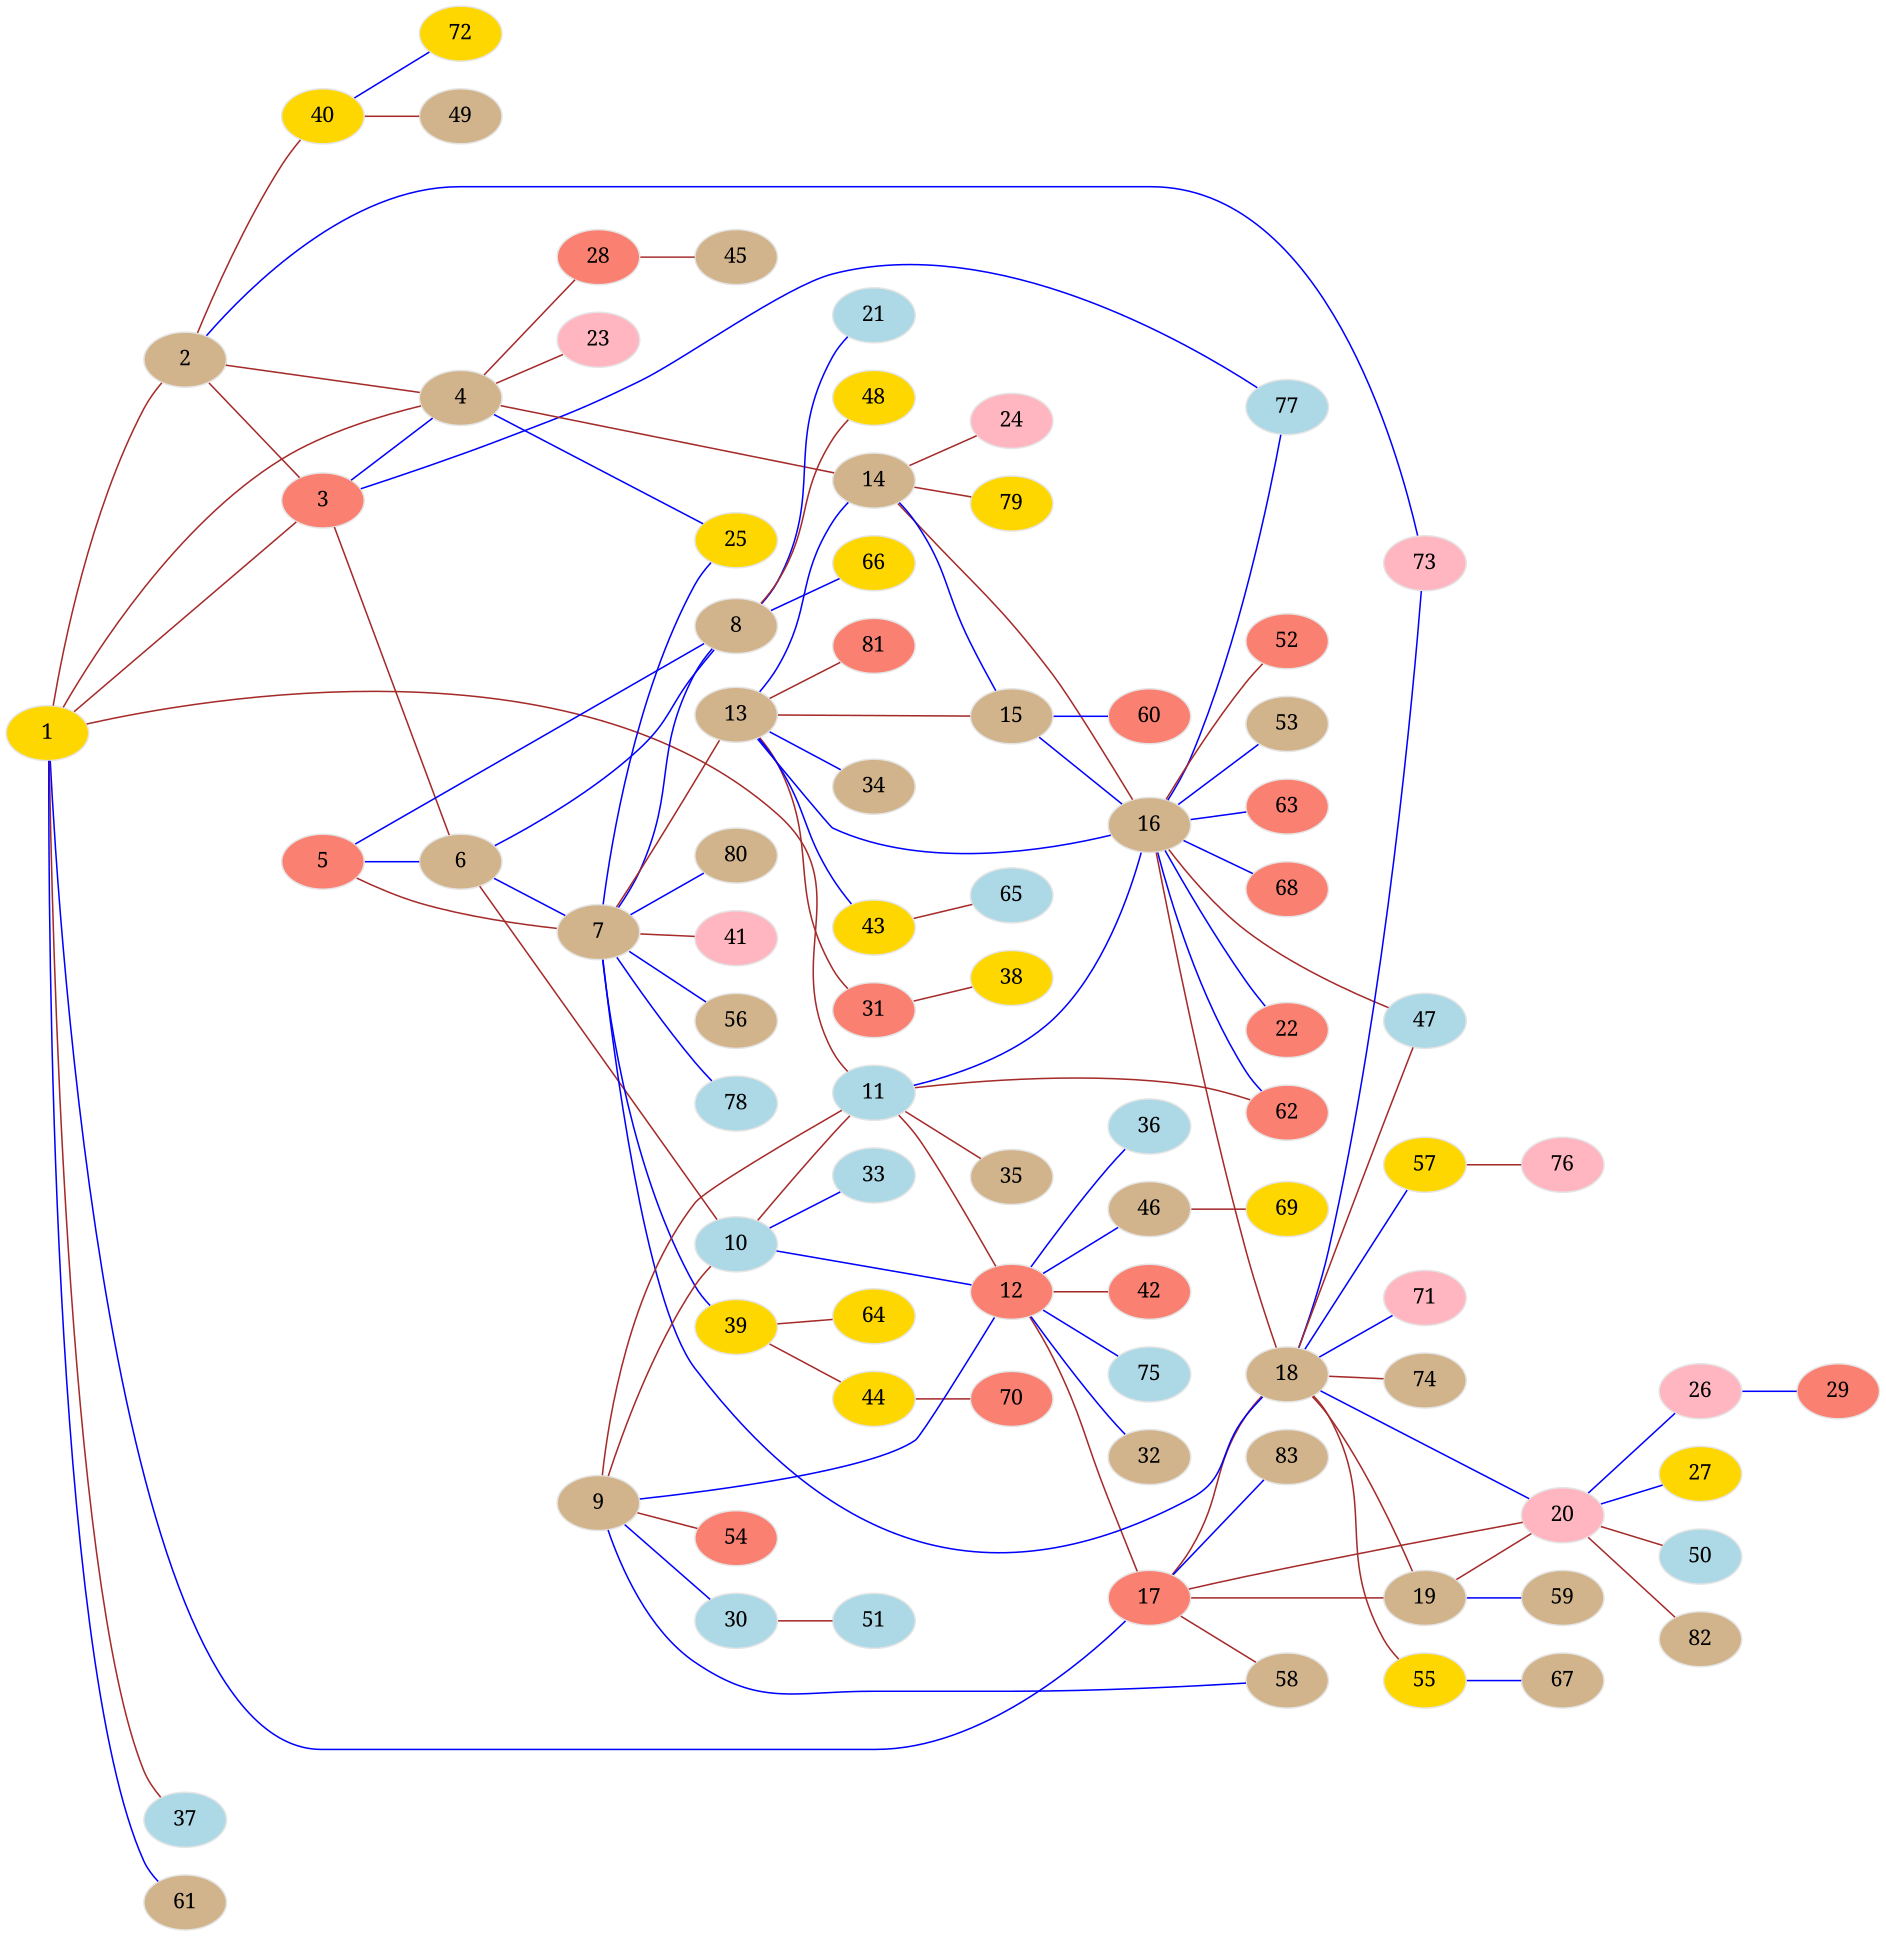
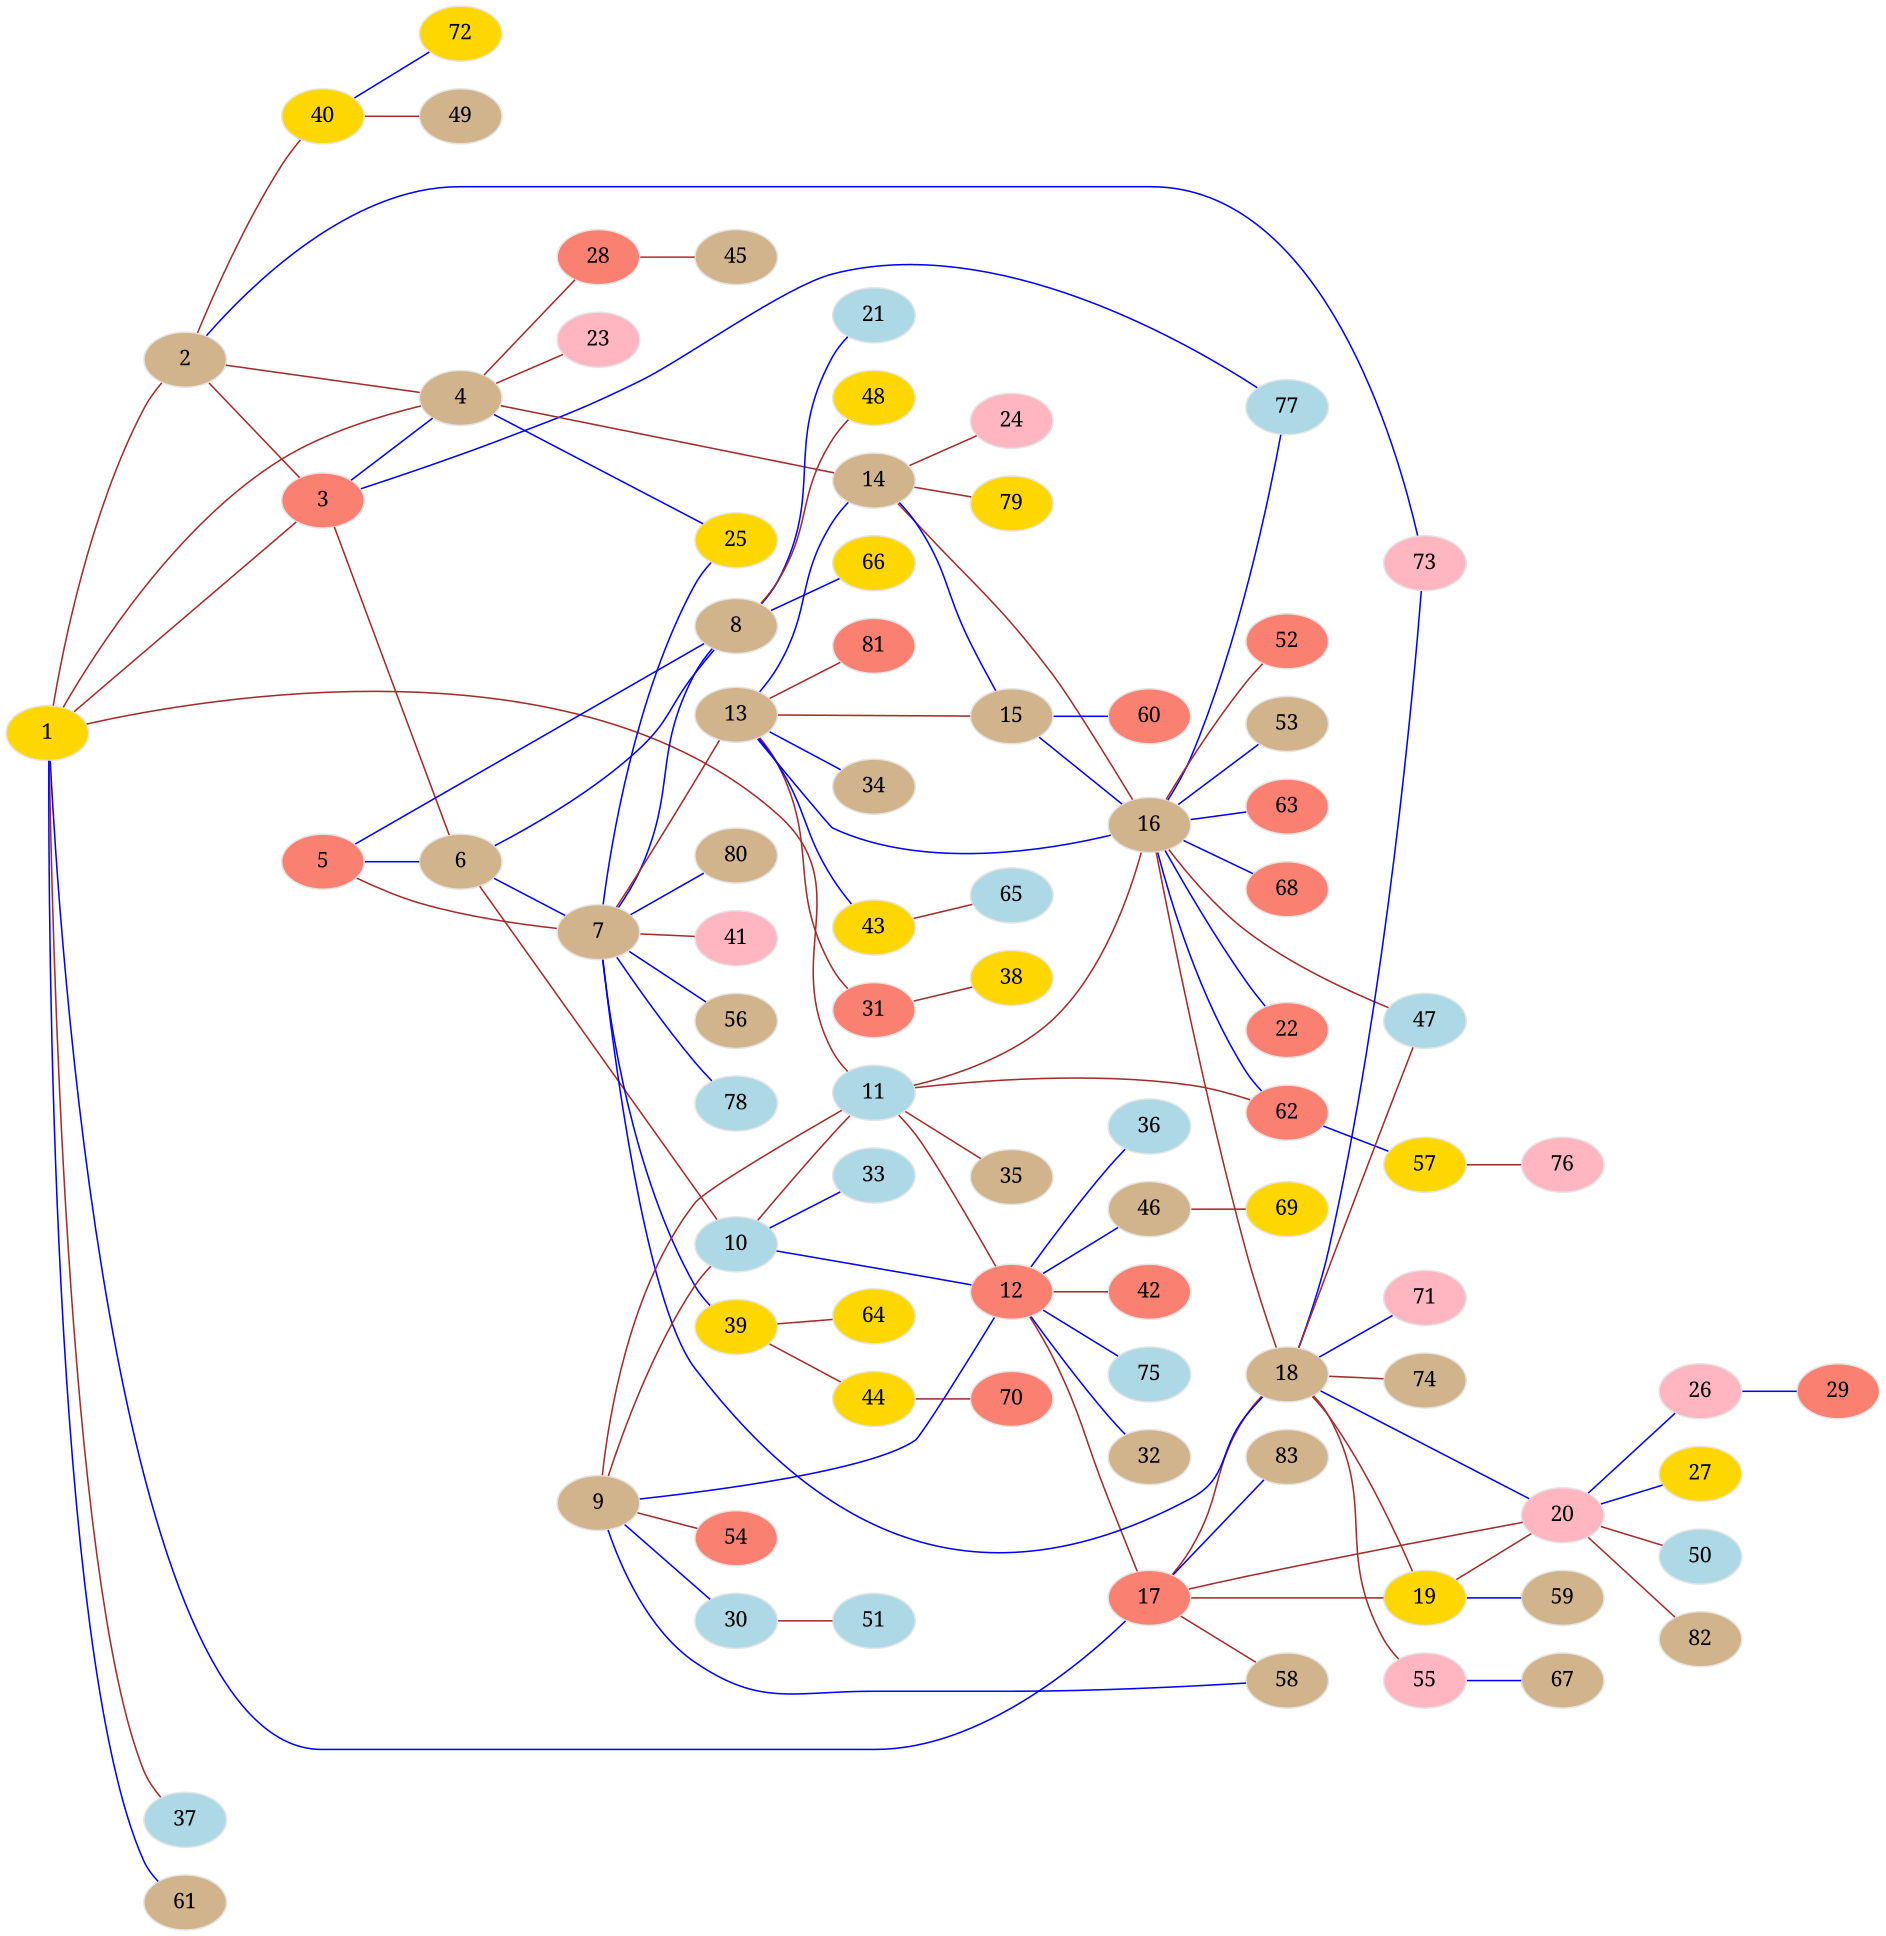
edge "16" -- "11": color blue -> brown
edge "57" -- "18": now "57" -- "62"
node "19": fillcolor tan -> gold
node "55": fillcolor gold -> lightpink
